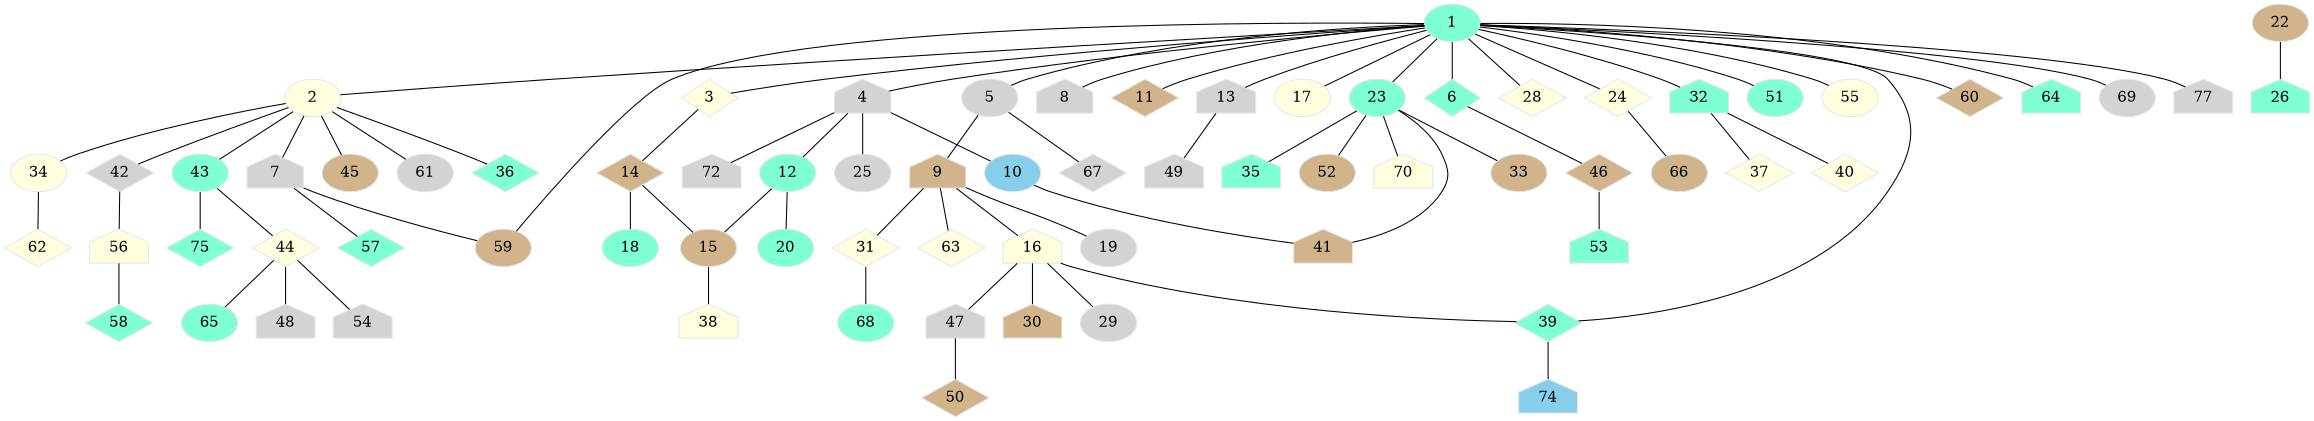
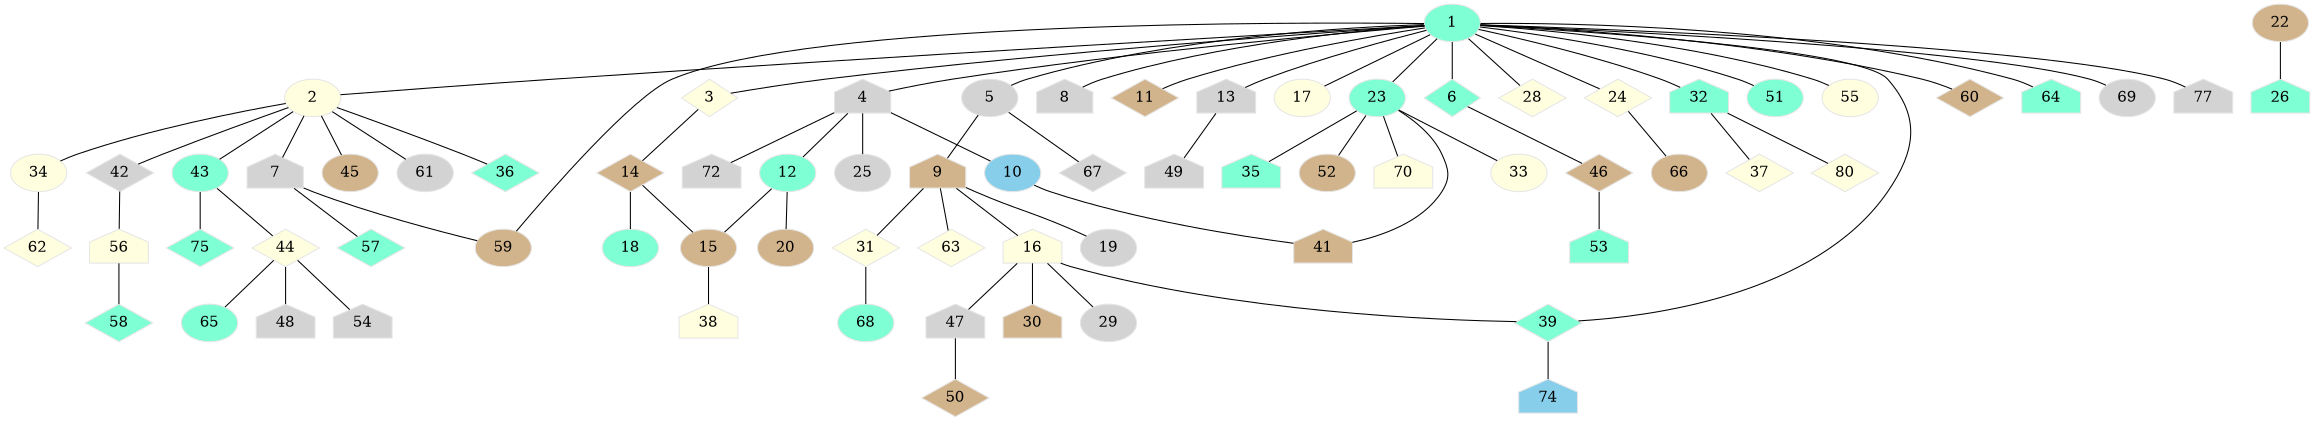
node "33": fillcolor tan -> lightyellow
node "40": label "40" -> "80"
node "20": fillcolor aquamarine -> tan
